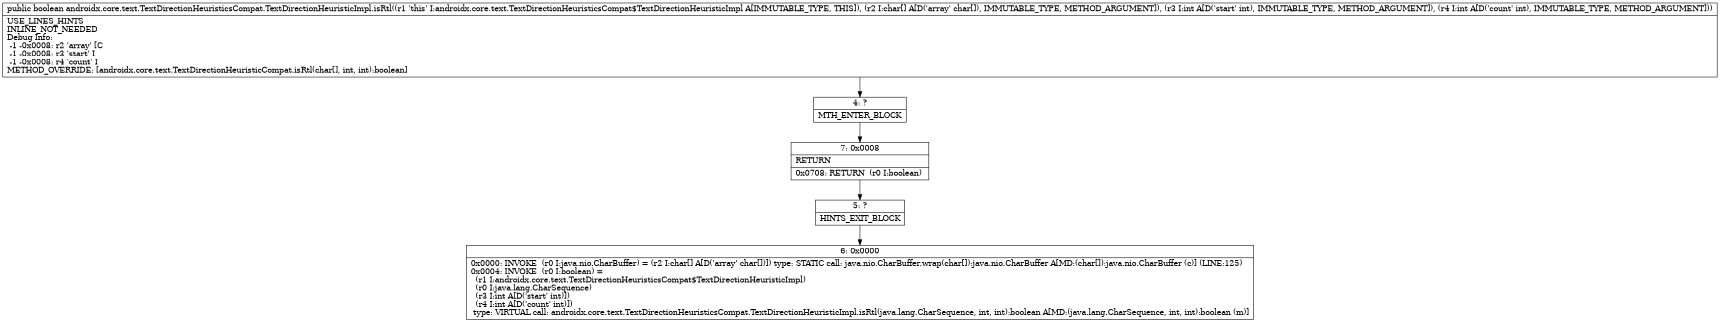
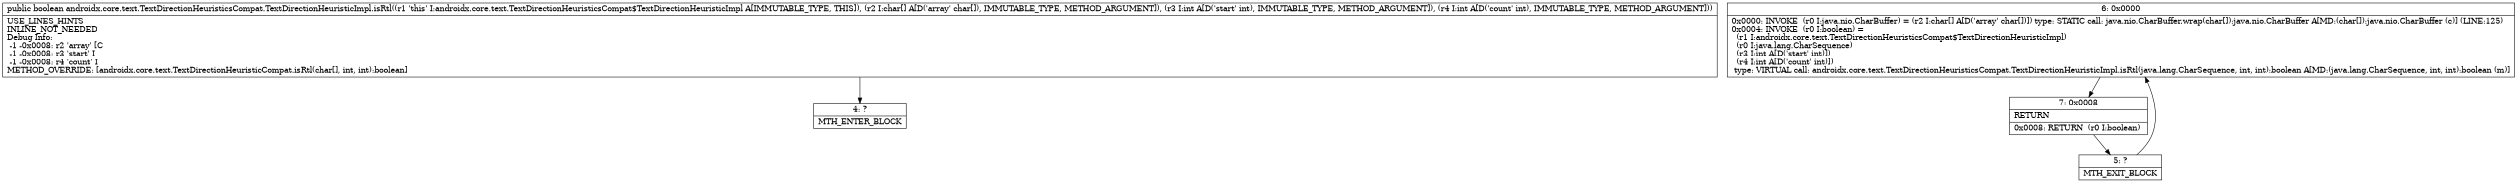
edge "4: ?" -> "7: 0x0008": now "6: 0x0000" -> "7: 0x0008"
node "7: 0x0008": text "0x0708: RETURN  (r0 I:boolean)" -> "0x0008: RETURN  (r0 I:boolean)"
node "5: ?": text "HINTS_EXIT_BLOCK" -> "MTH_EXIT_BLOCK"
